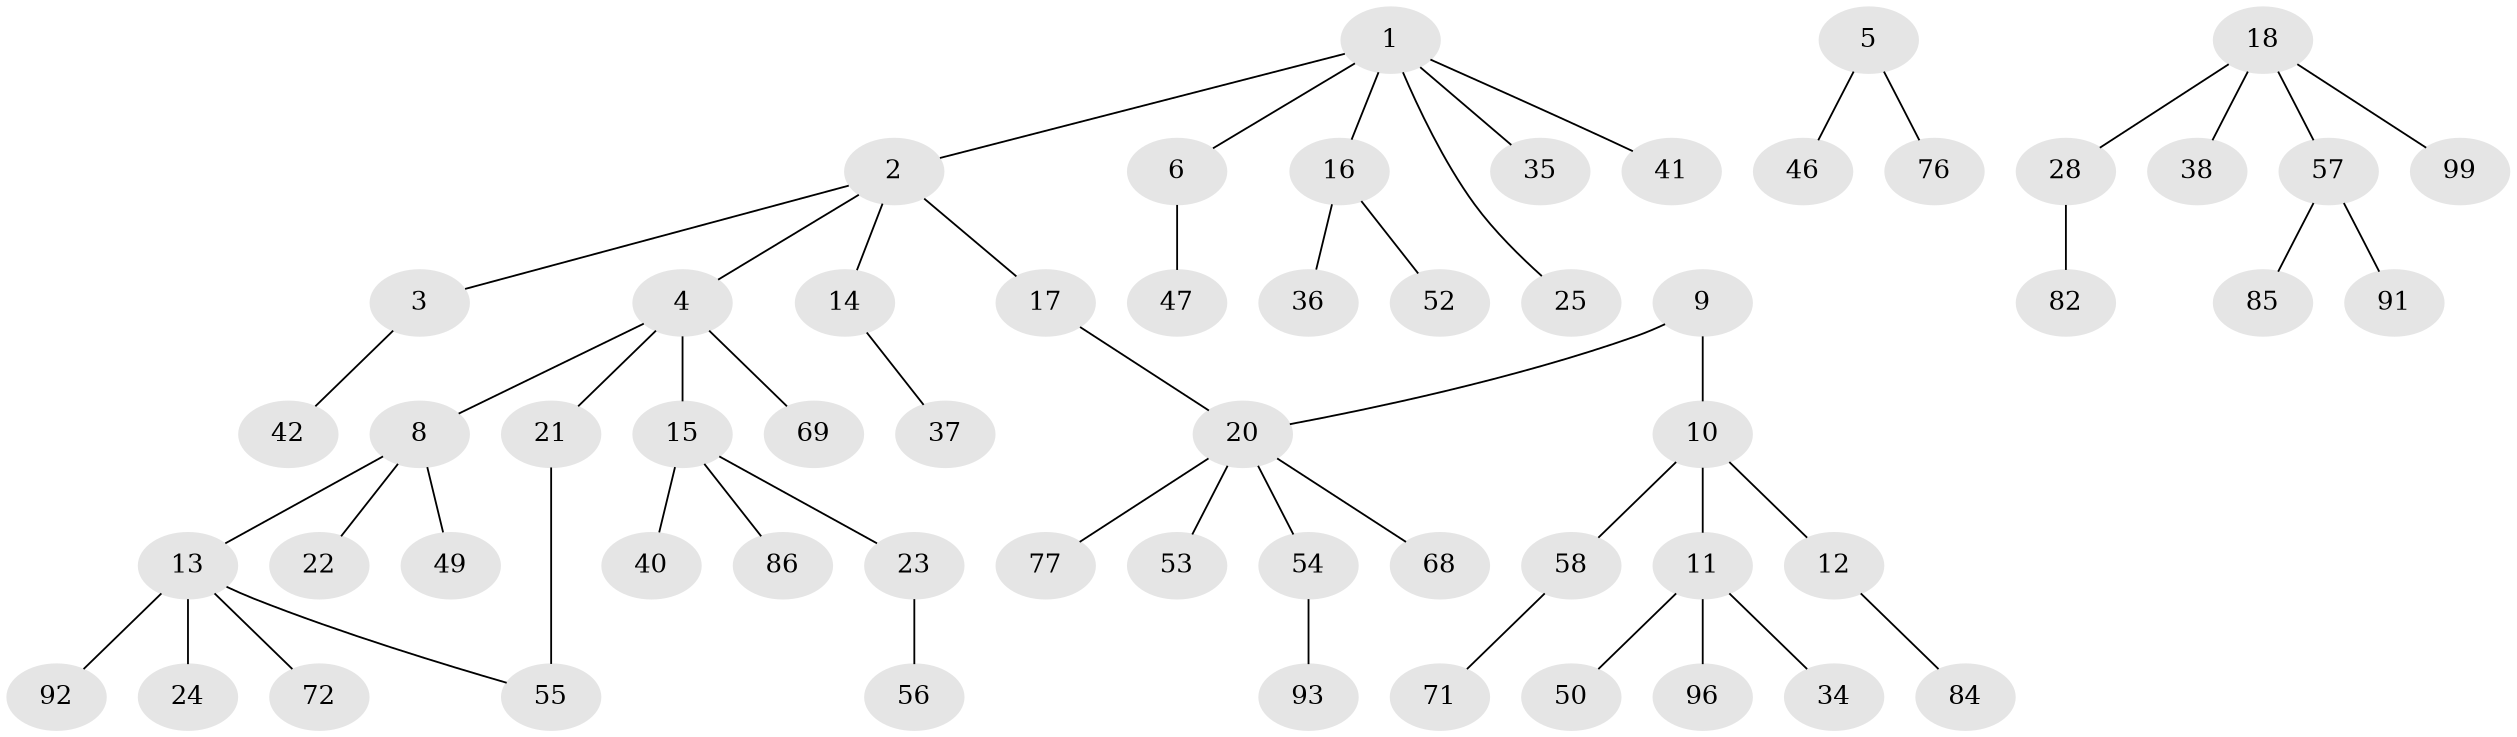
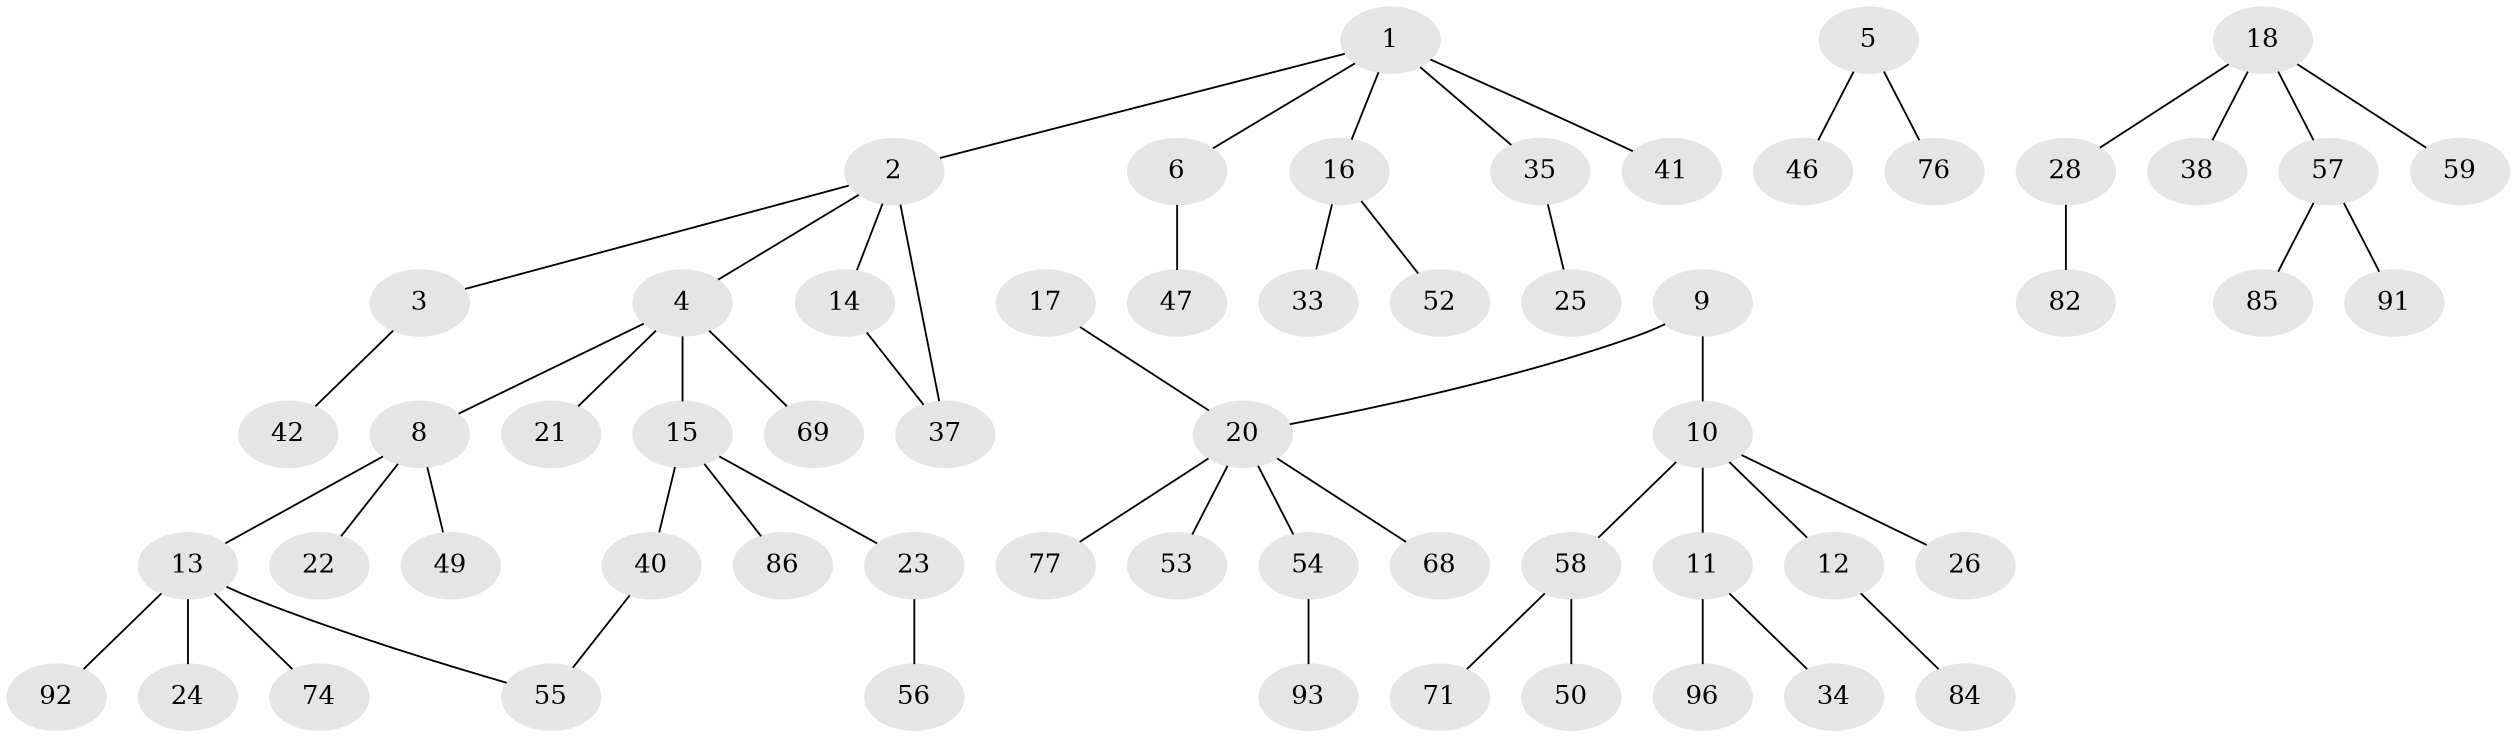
node "99": label "99" -> "59"
edge "1" -- "25": now "35" -- "25"
edge "2" -- "17": now "2" -- "37"
node "36": label "36" -> "33"
edge "21" -- "55": now "40" -- "55"
node "26": added
edge "11" -- "50": now "58" -- "50"
node "72": label "72" -> "74"
